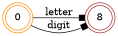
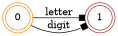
node "8": label "8" -> "1"
